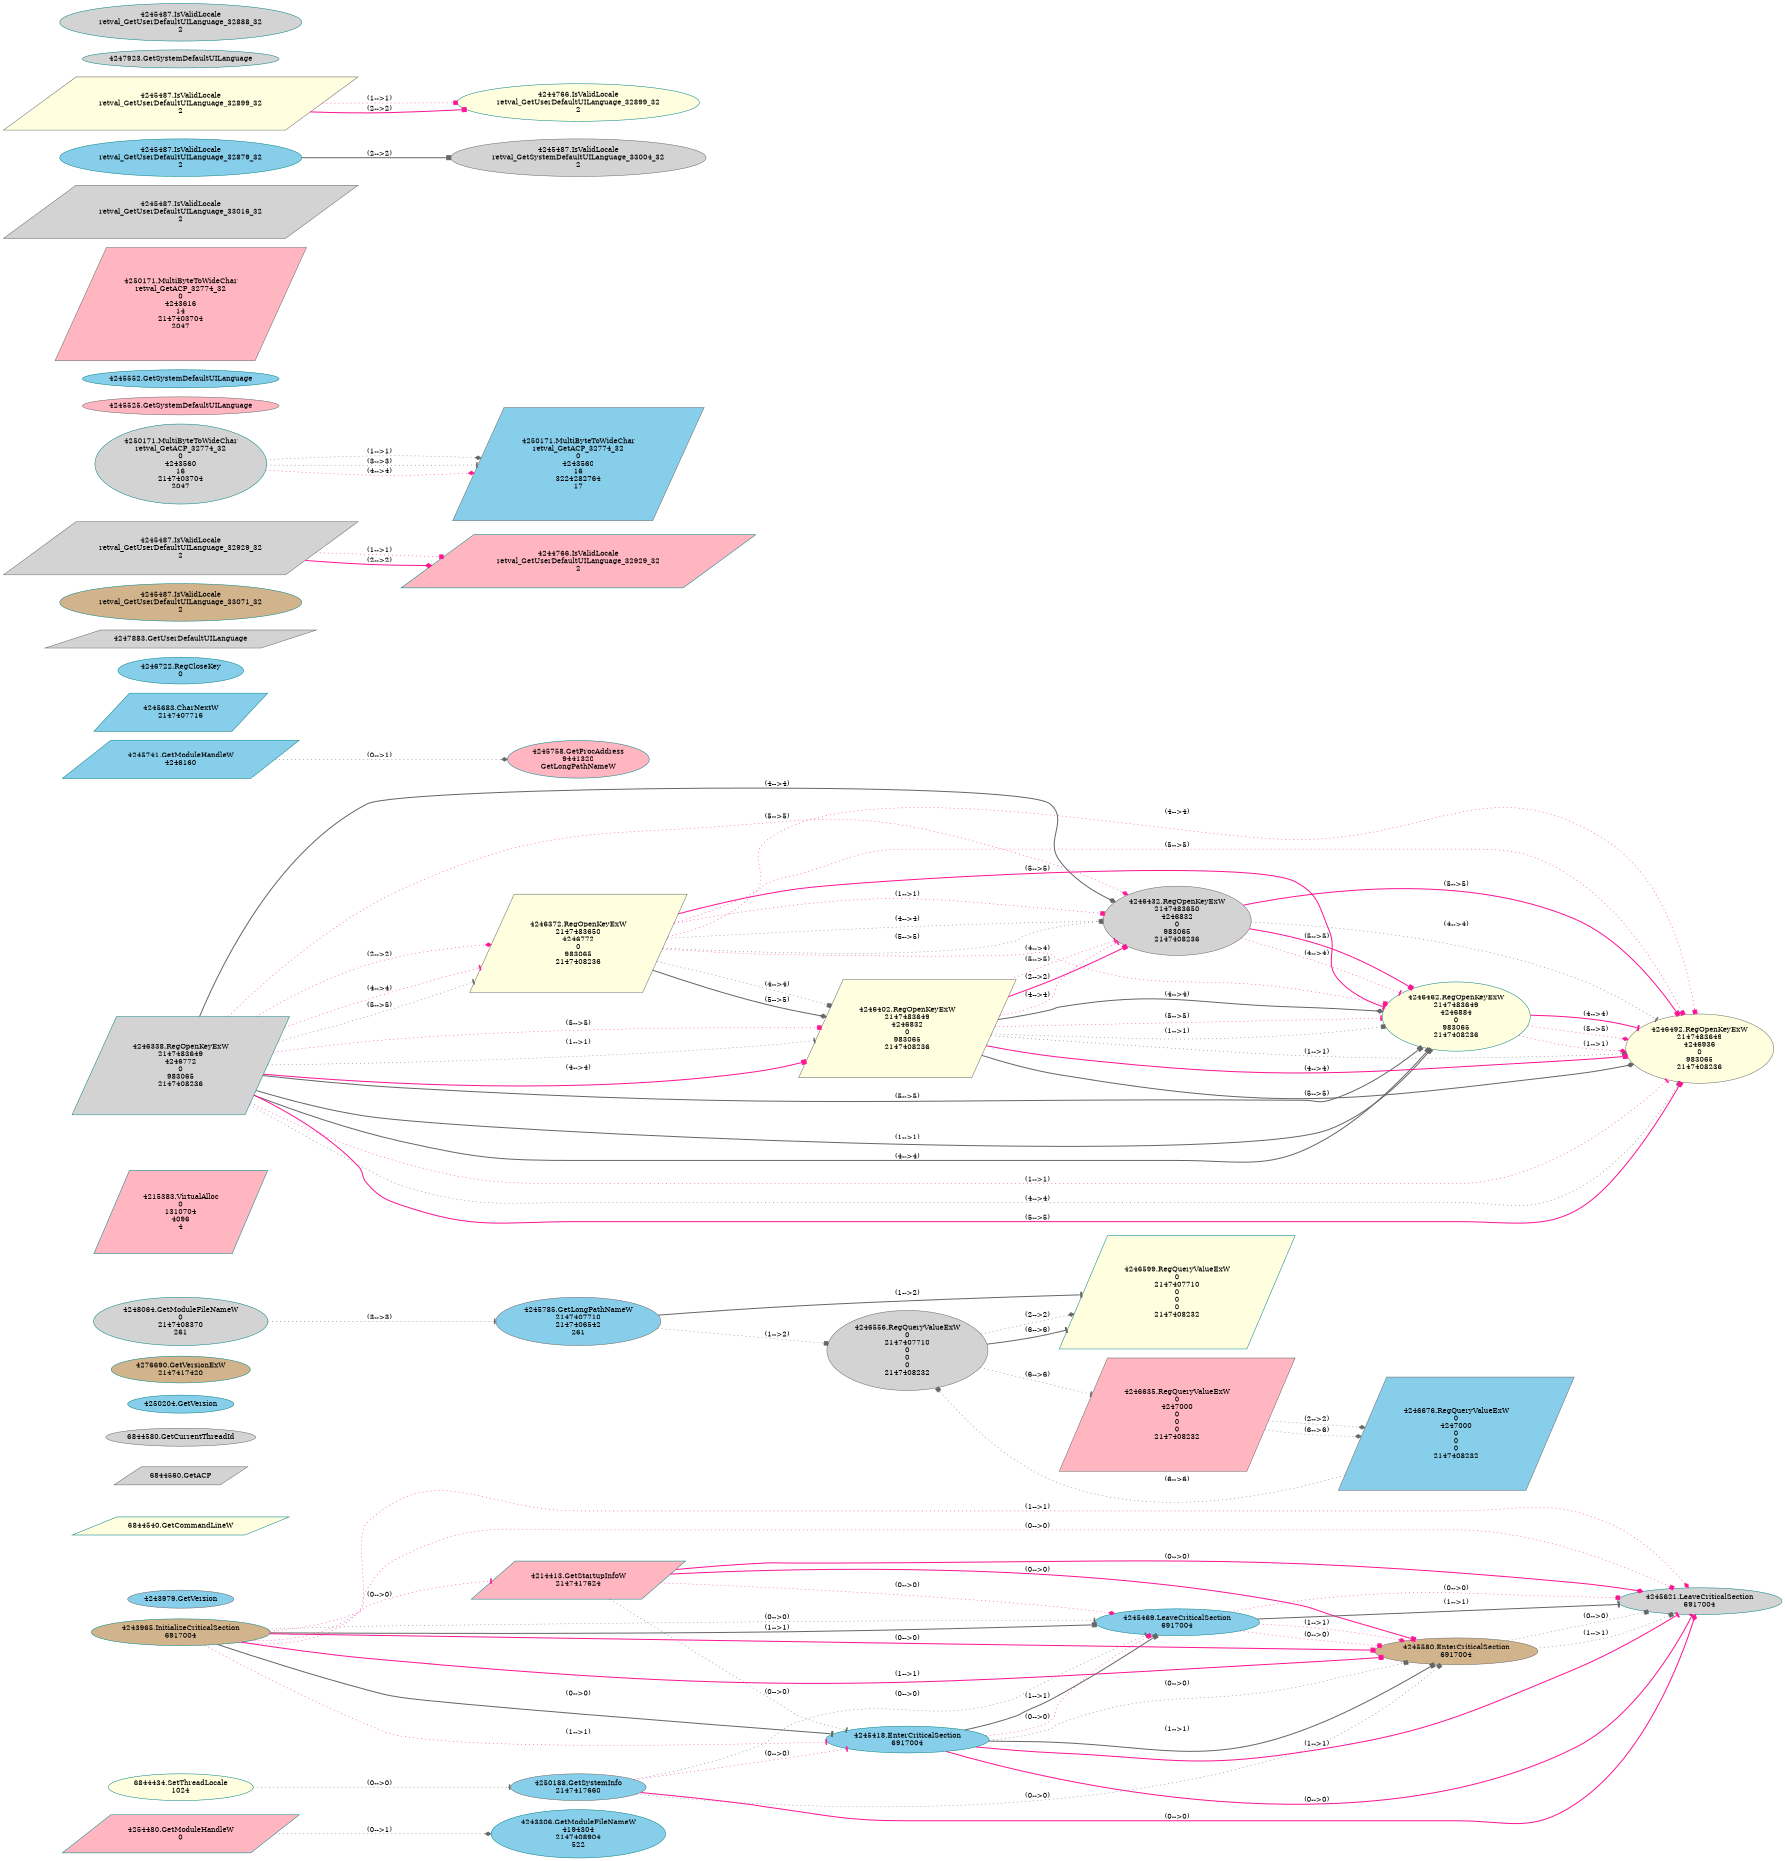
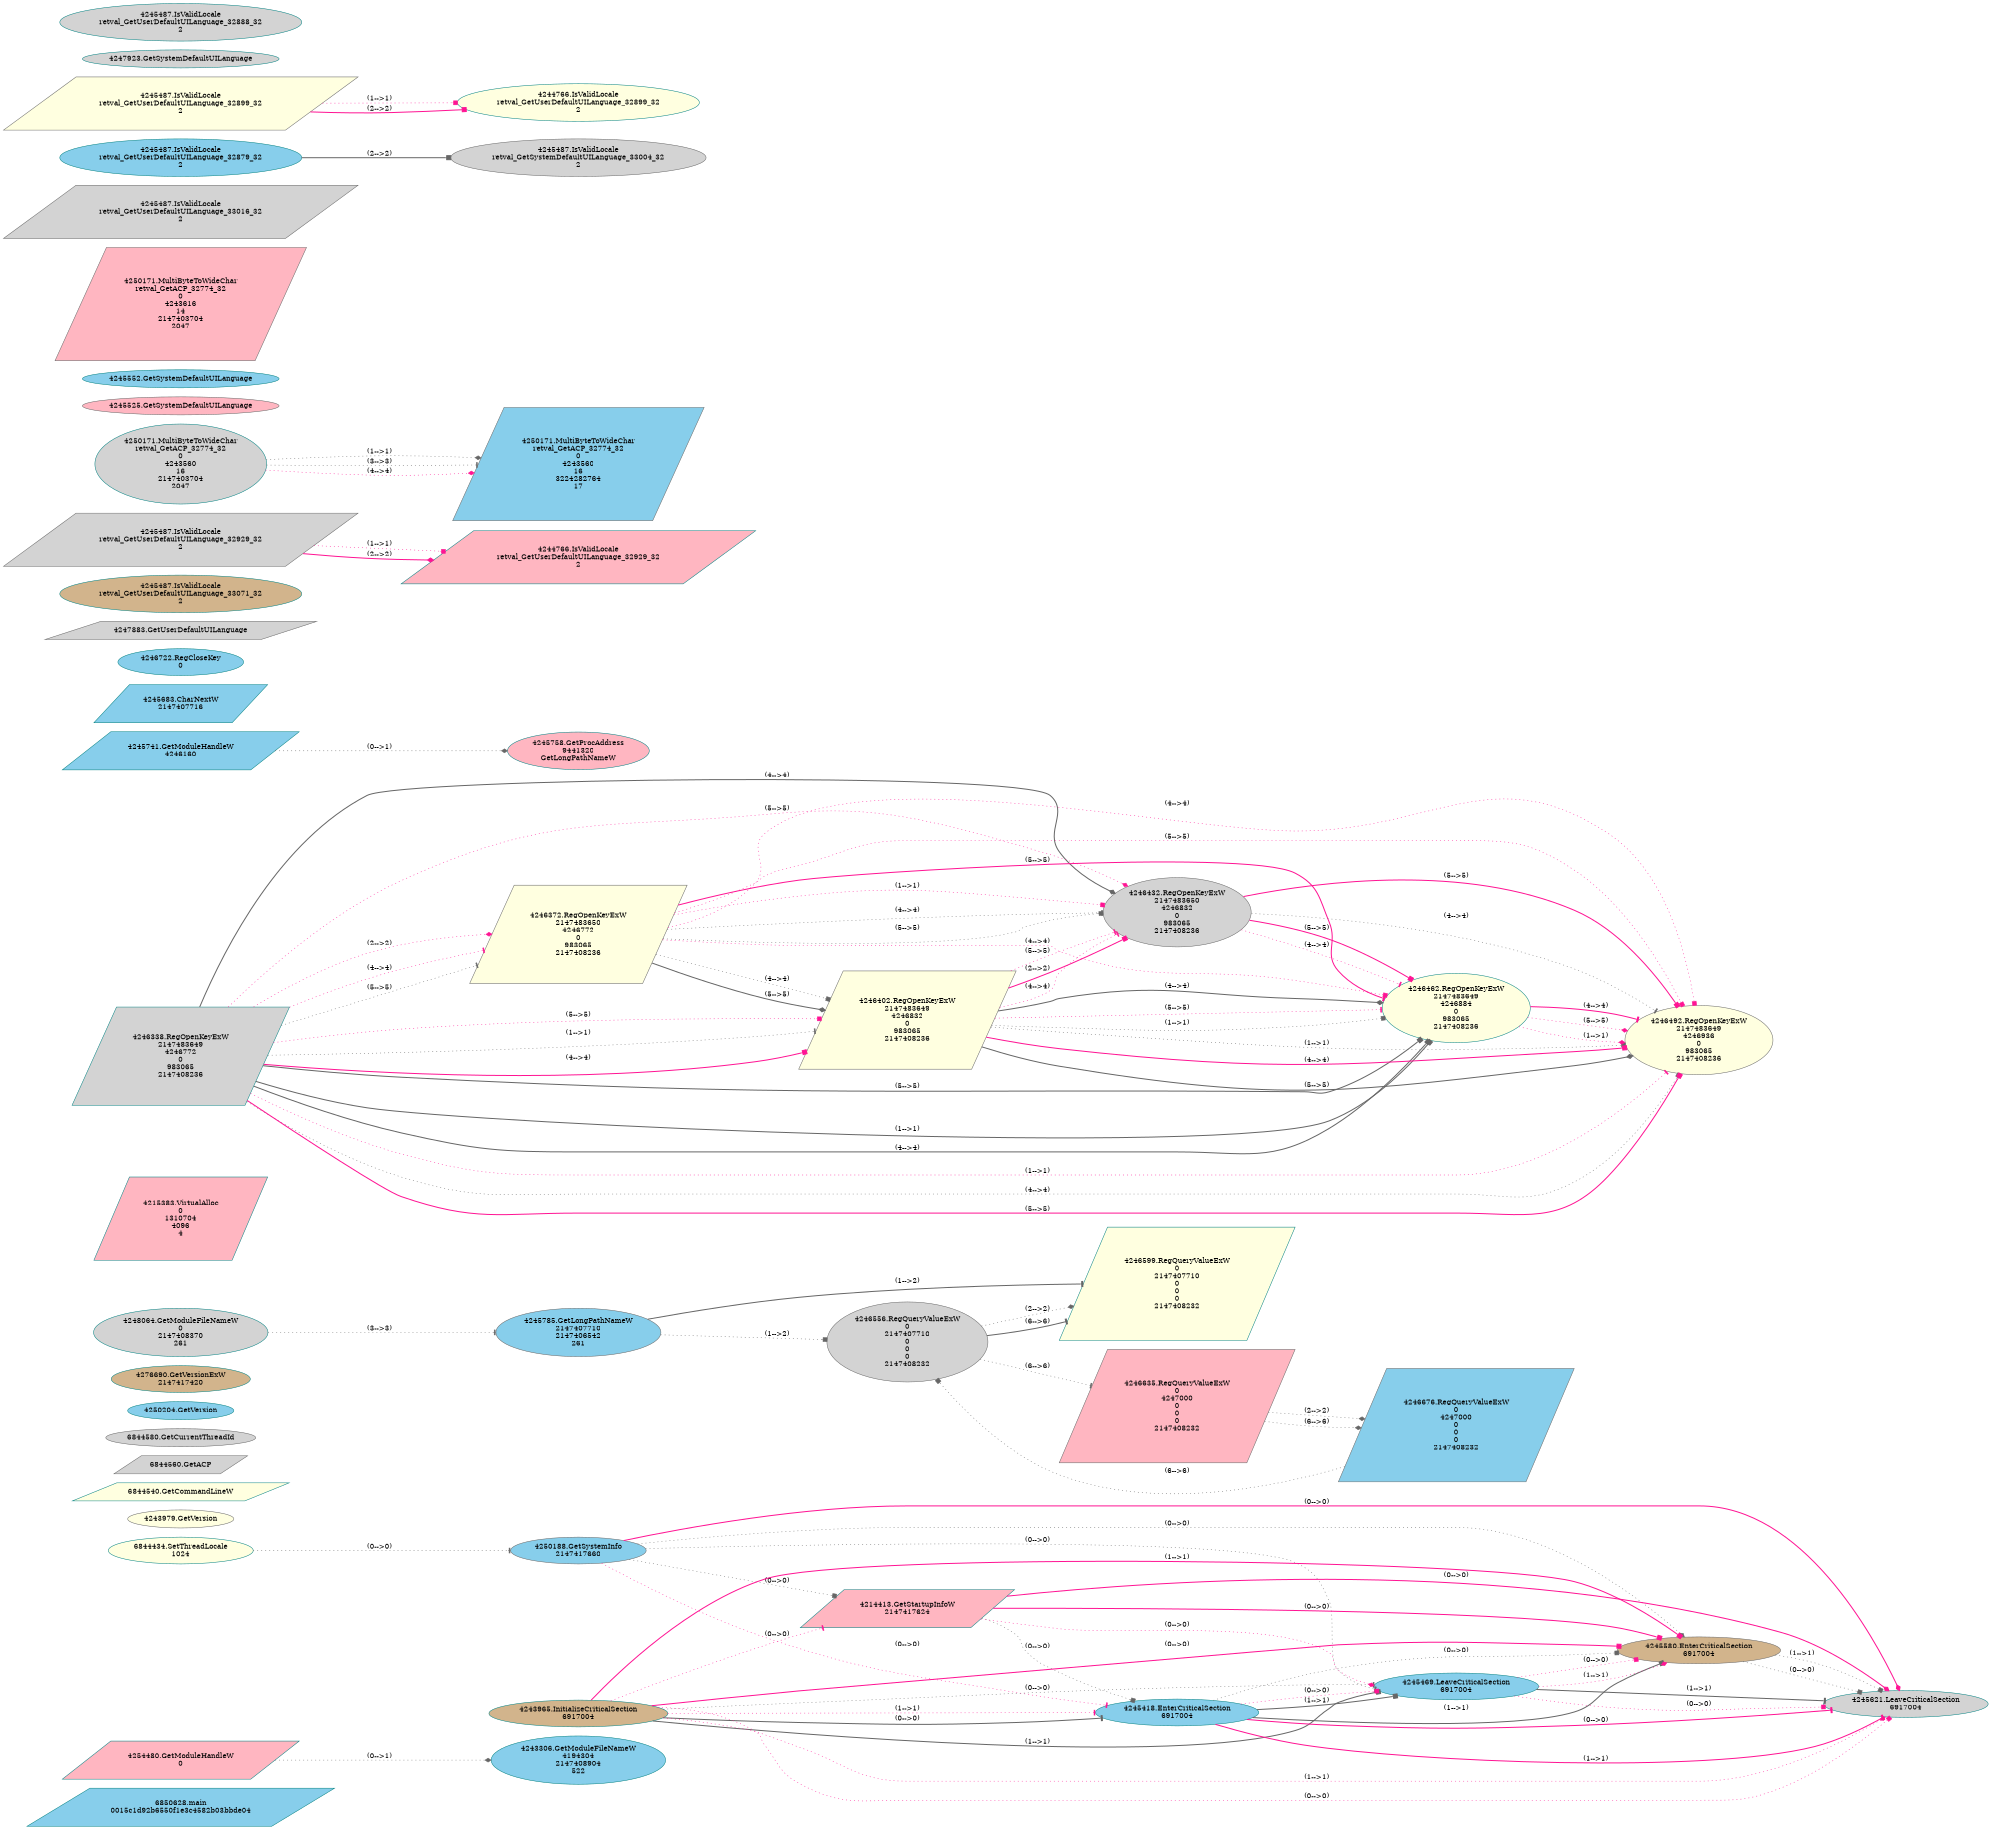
edge "4250188.GetSystemInfo 2147417660" -> "4214413.GetStartupInfoW 2147417624": added, label "(0-->0)"
node "4243979.GetVersion": fillcolor skyblue -> lightyellow
edge "4214413.GetStartupInfoW 2147417624" -> "4245418.EnterCriticalSection 6917004": arrowhead tee -> box
edge "4250188.GetSystemInfo 2147417660" -> "4245580.EnterCriticalSection 6917004": arrowhead box -> diamond
node "6850628.main 0015c1d92b6550f1e3c4582b03bbde04": added
